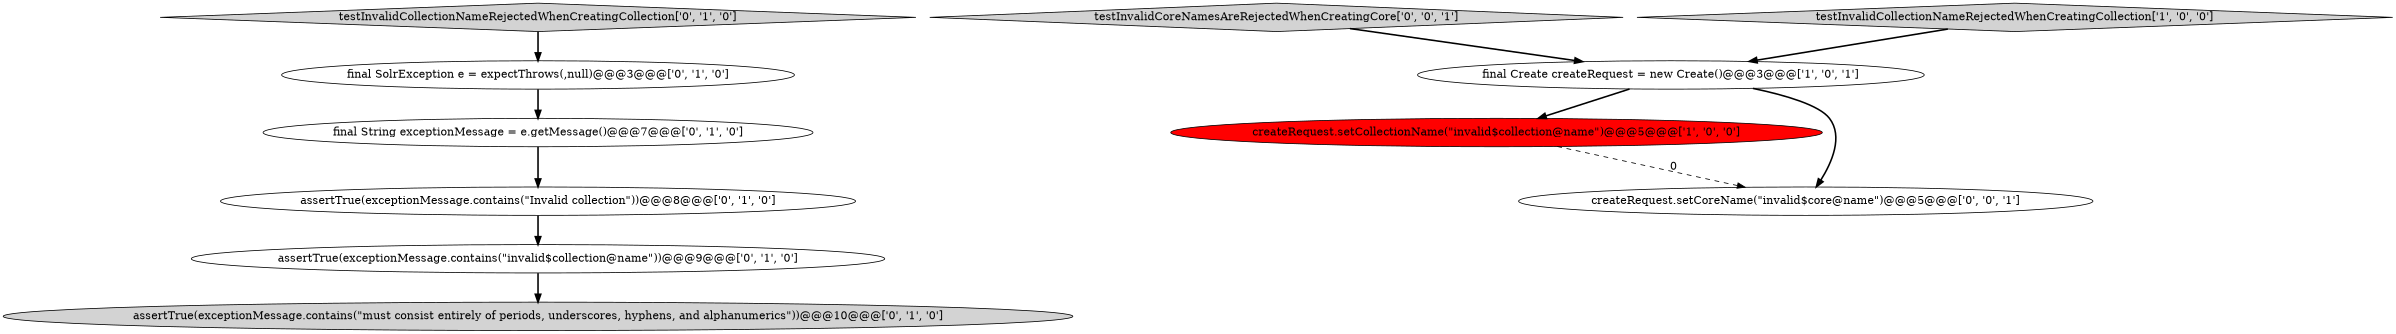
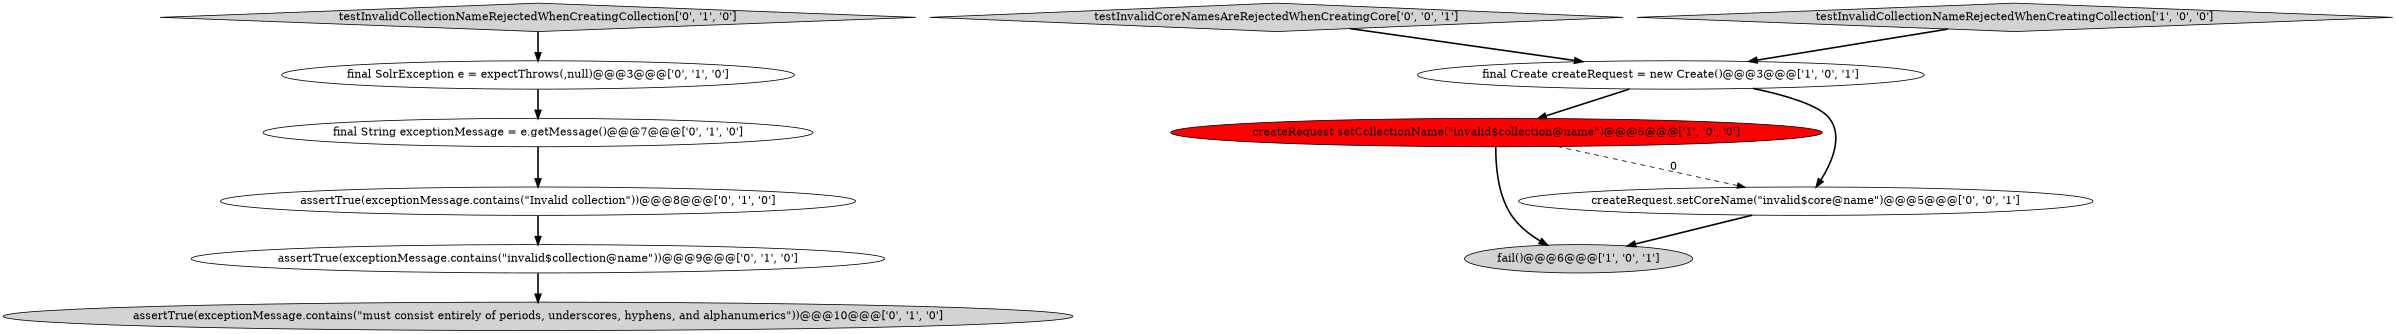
node "fail()@@@6@@@['1', '0', '1']": added
